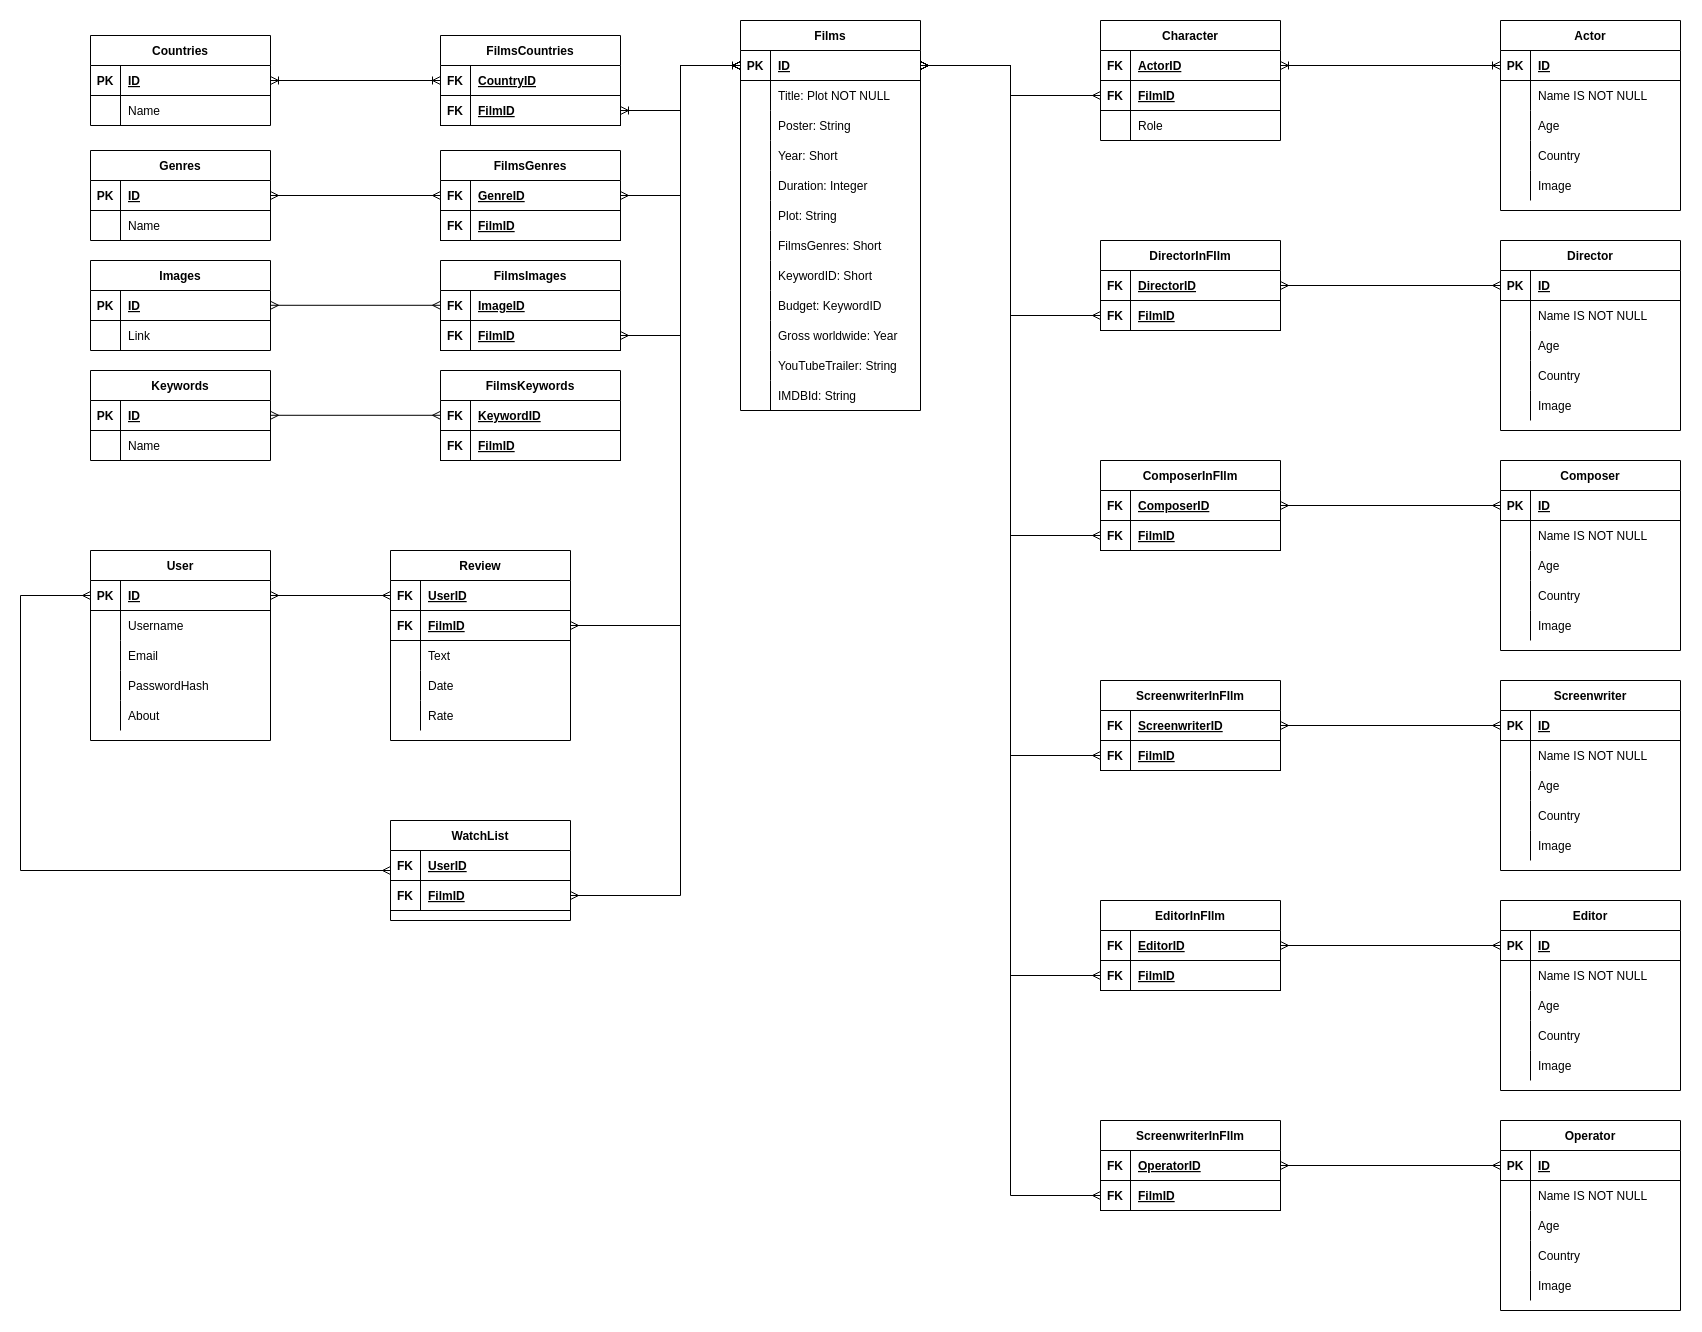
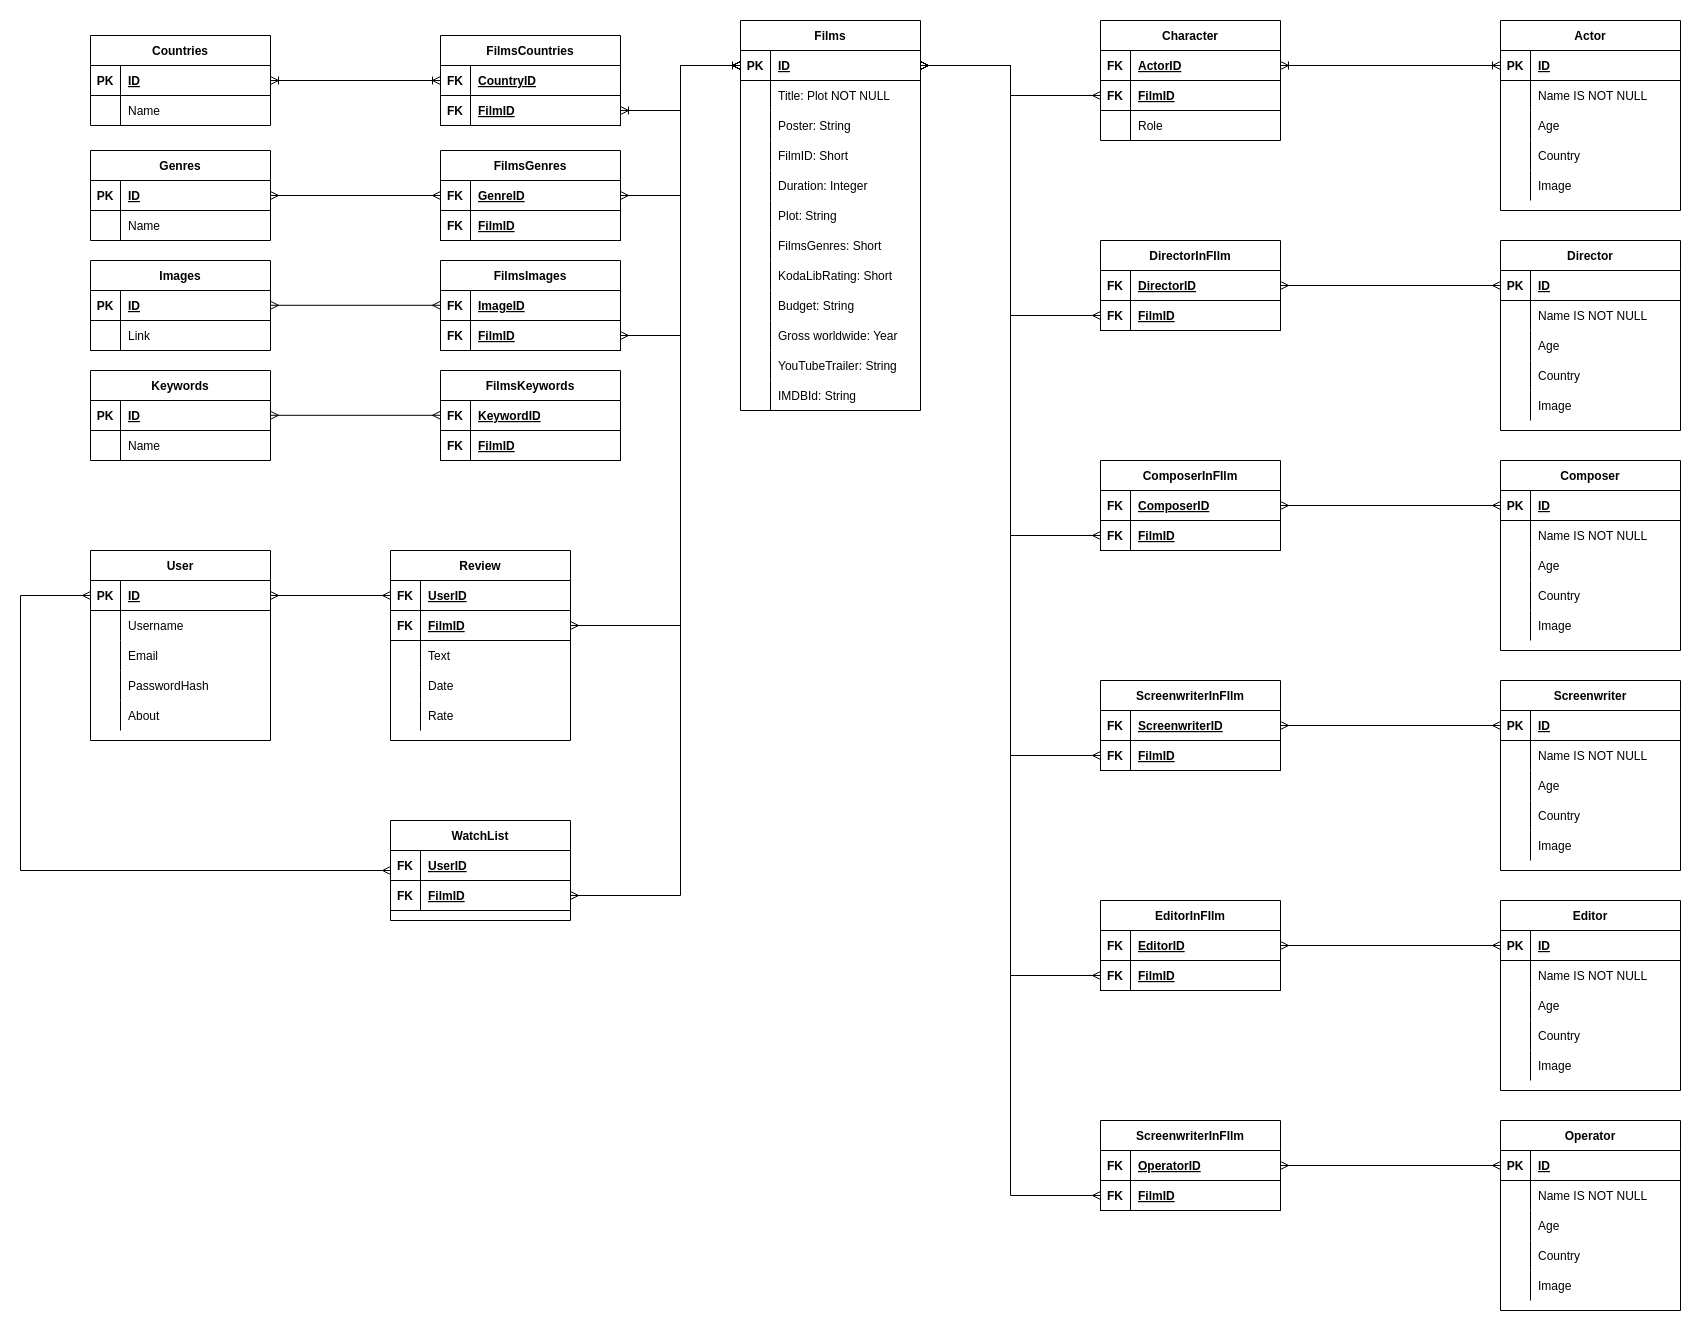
node "Year: Short": label "Year: Short" -> "FilmID: Short"
node "KeywordID: Short": label "KeywordID: Short" -> "KodaLibRating: Short"
node "Budget: KeywordID": label "Budget: KeywordID" -> "Budget: String"
